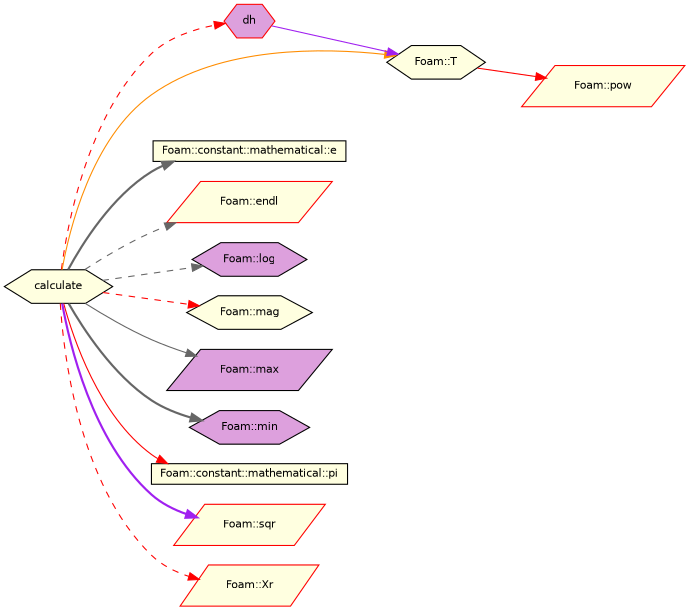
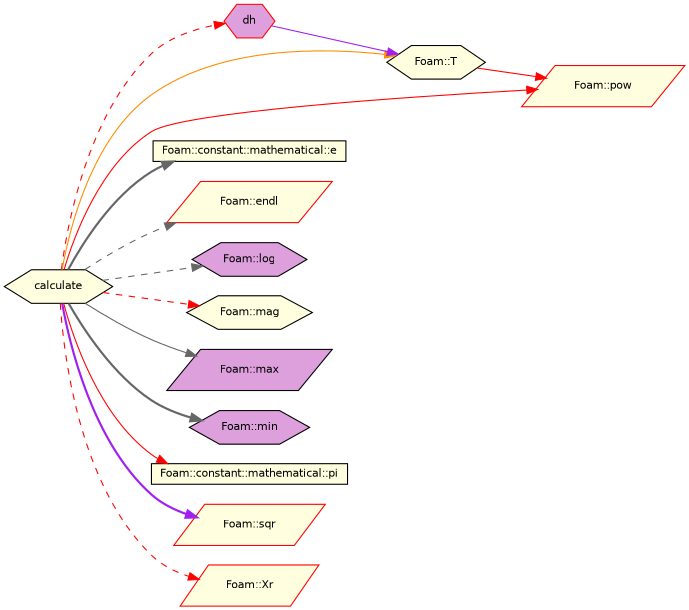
edge "calculate" -> "Foam::pow": added
